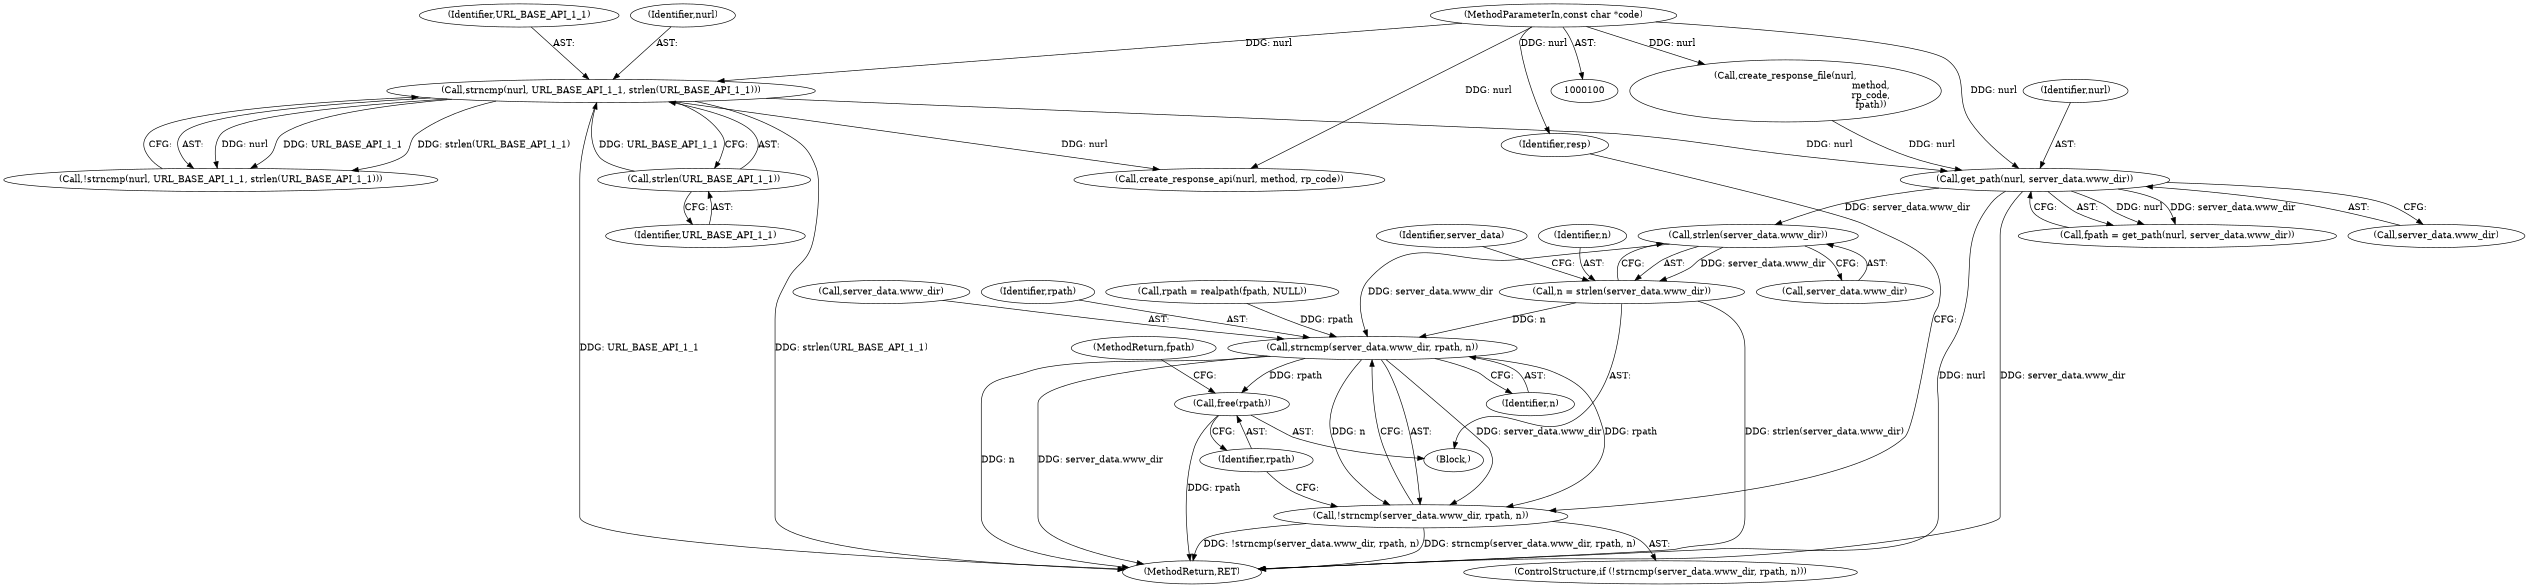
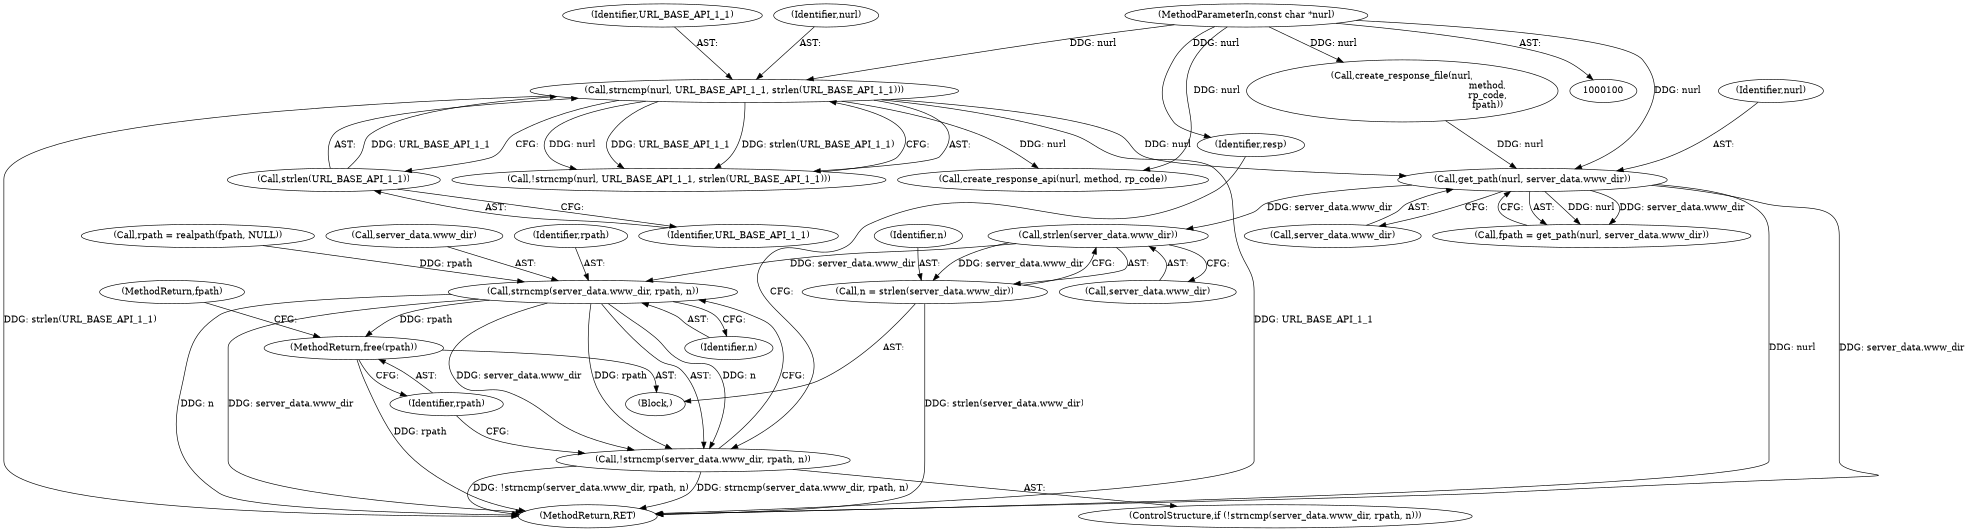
node "(MethodParameterIn,const char *code)": label "(MethodParameterIn,const char *code)" -> "(MethodParameterIn,const char *nurl)"
node "(Identifier,server_data)": removed
edge "(Call,n = strlen(server_data.www_dir))" -> "(Call,strncmp(server_data.www_dir, rpath, n))": removed, label "DDG: n"
node "(Call,free(rpath))": label "(Call,free(rpath))" -> "(MethodReturn,free(rpath))"
